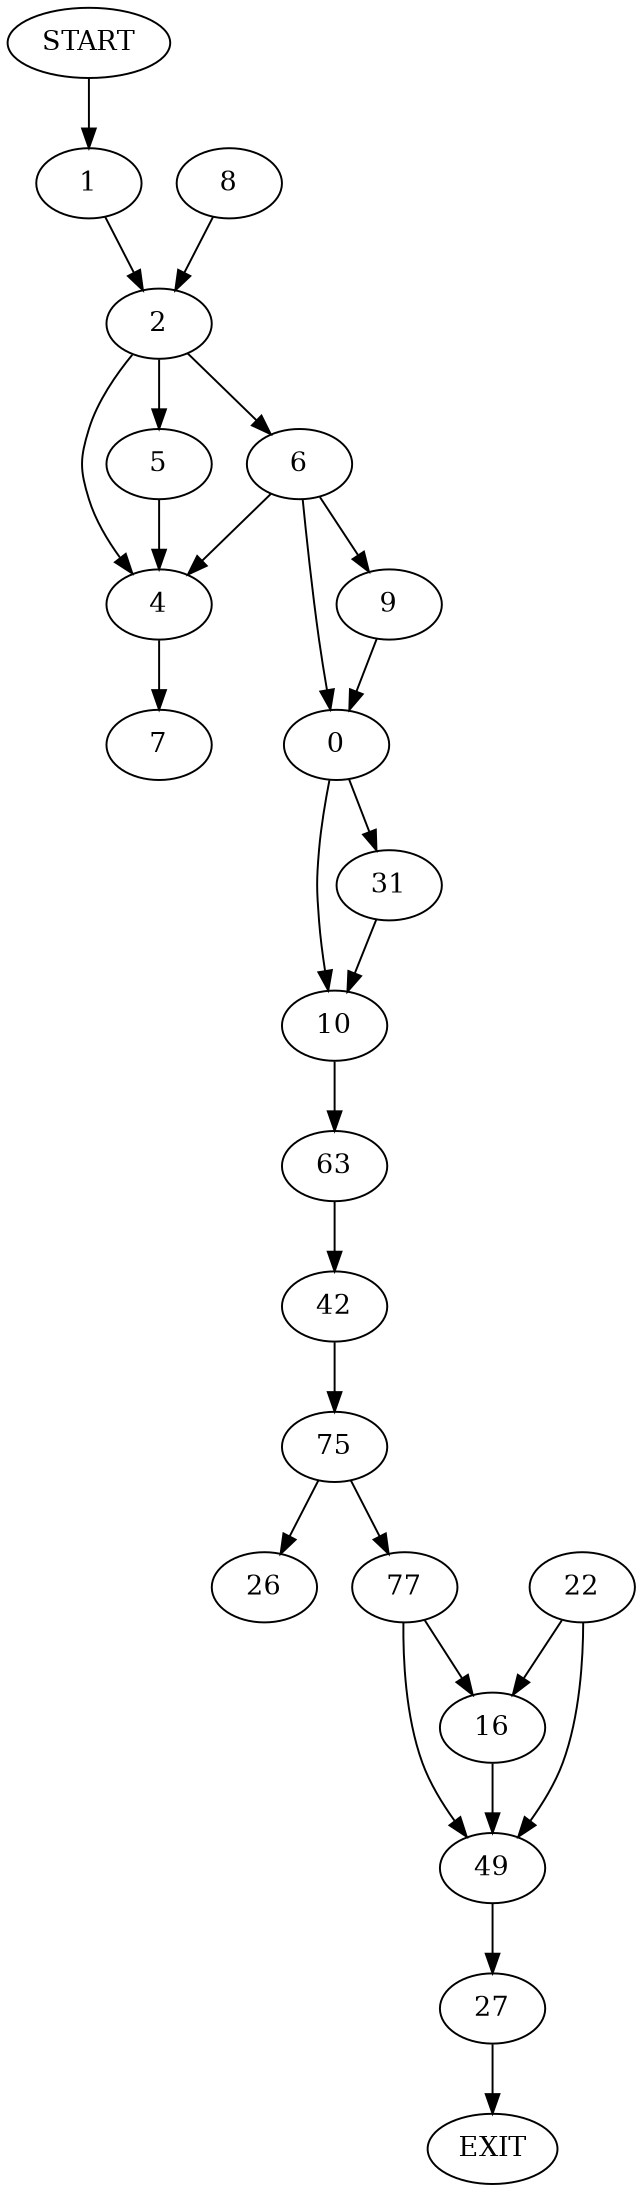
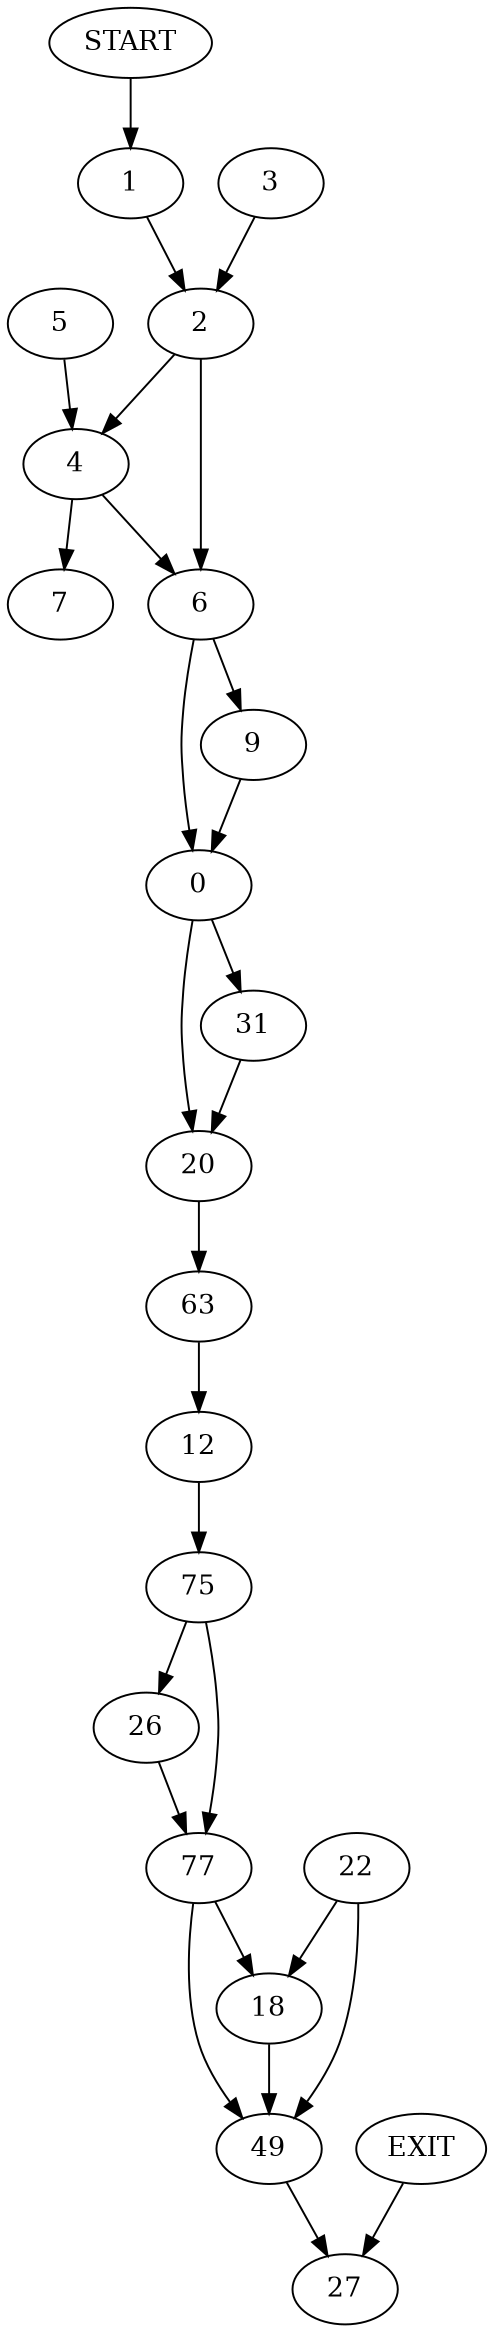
node "8": label "8" -> "3"
edge "2" -> "5": removed
edge "6" -> "4": reversed
node "10": label "10" -> "20"
node "42": label "42" -> "12"
node "16": label "16" -> "18"
edge "26" -> "77": added
edge "27" -> "EXIT": reversed
